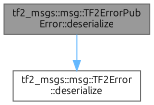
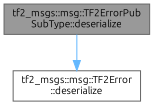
node "tf2_msgs::msg::TF2ErrorPub Error::deserialize": label "tf2_msgs::msg::TF2ErrorPub Error::deserialize" -> "tf2_msgs::msg::TF2ErrorPub SubType::deserialize"
